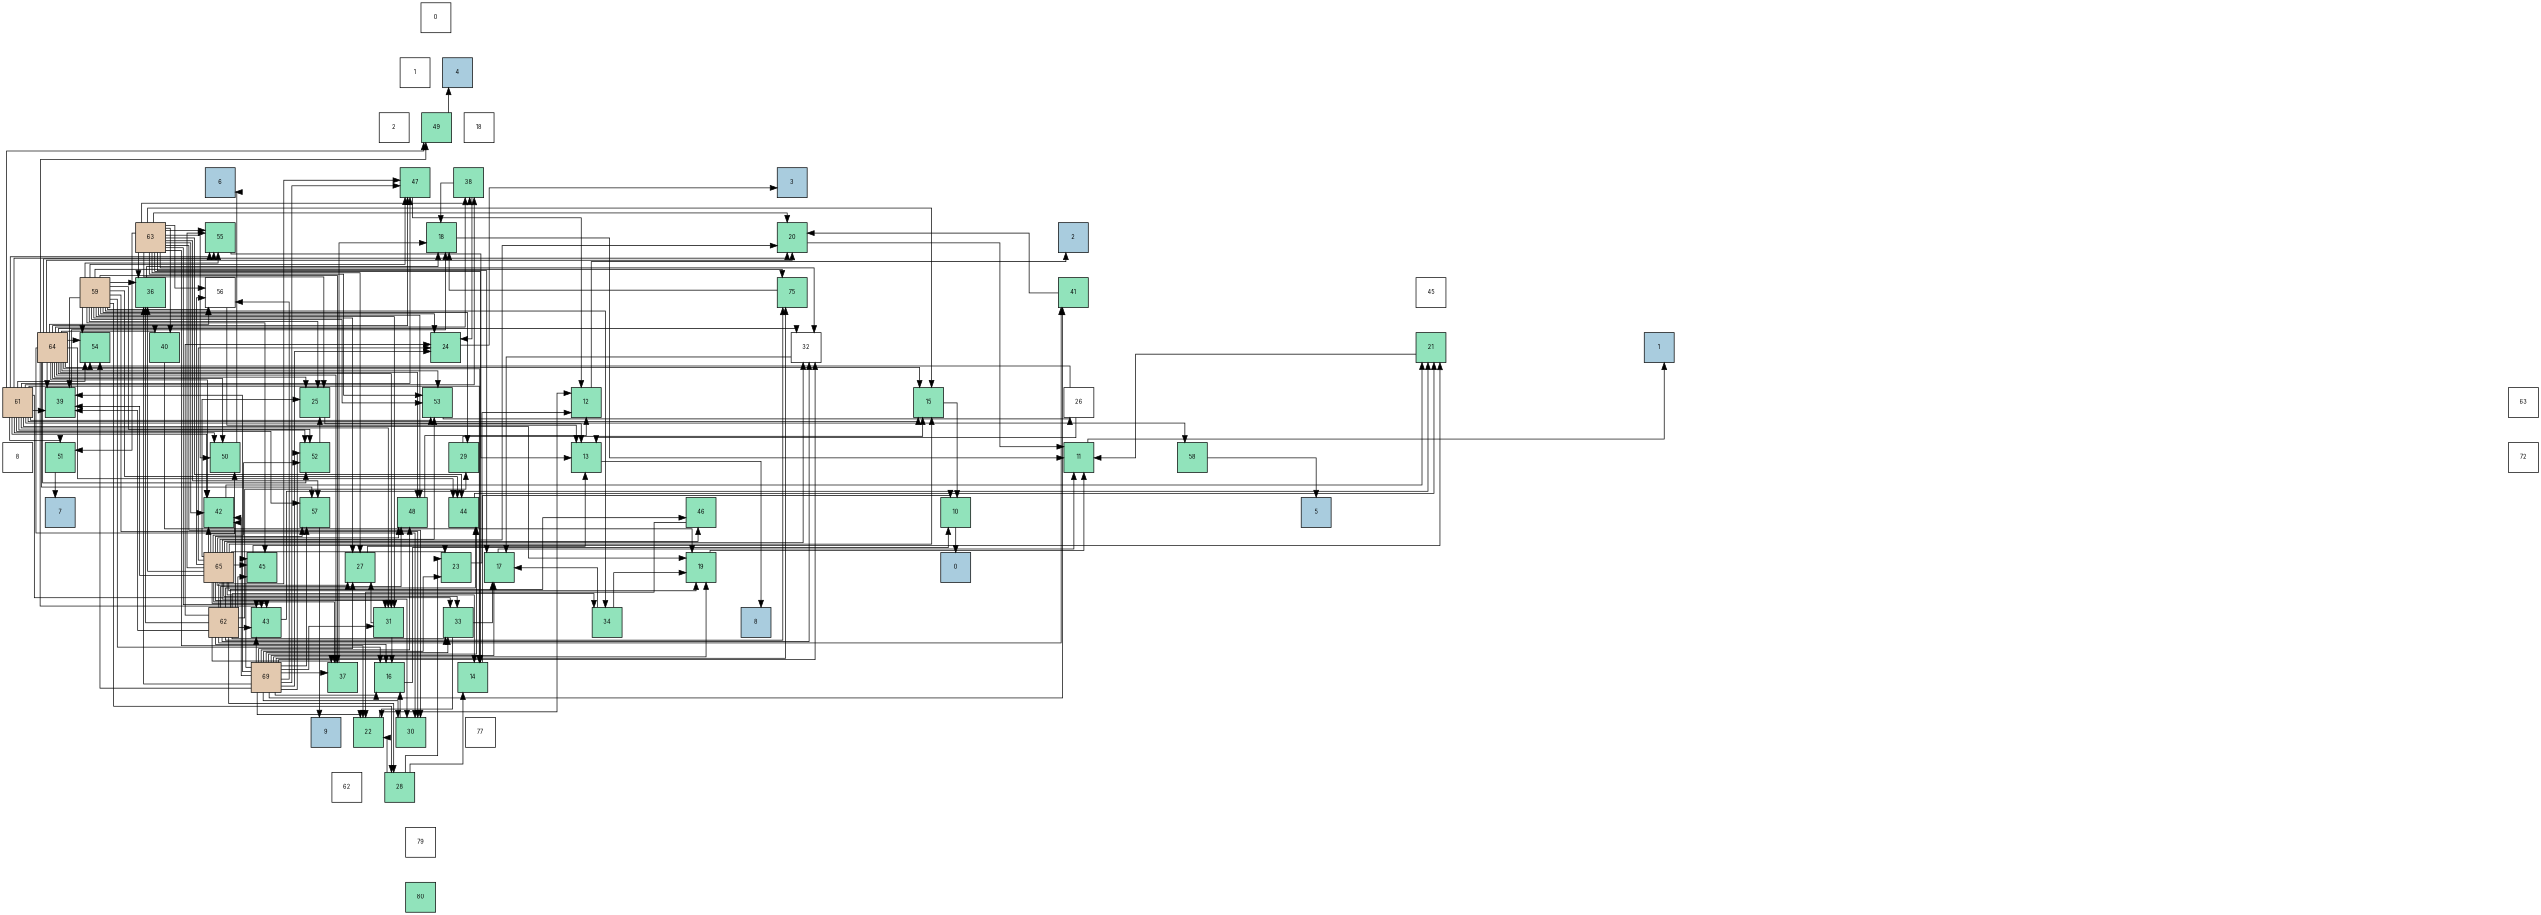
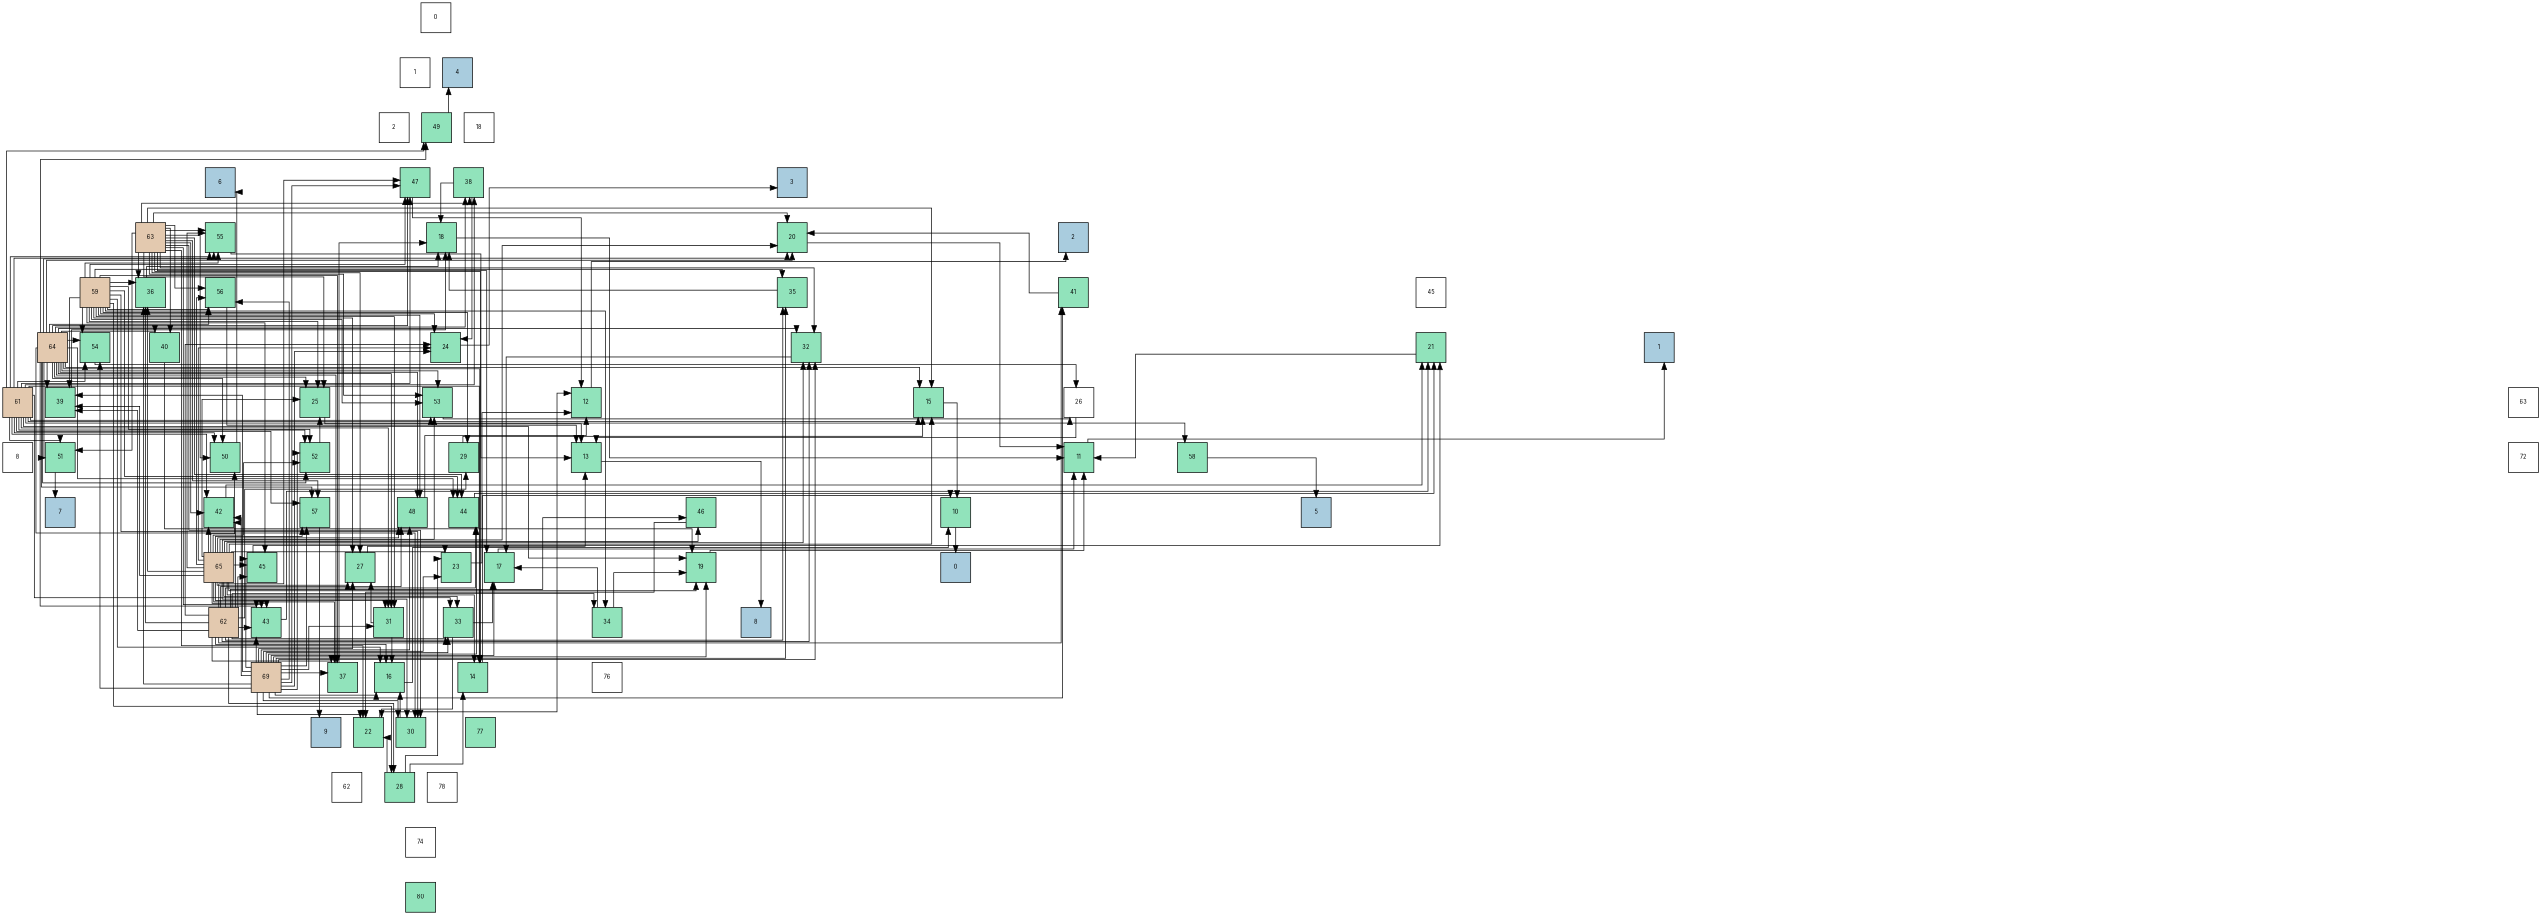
node "56": fillcolor #ffffff -> #91e3bb
node "75": label "75" -> "35"
node "32": fillcolor #ffffff -> #91e3bb
edge "26" -> "54": reversed
edge "61" -> "39": removed
edge "64" -> "42": now "64" -> "51"
node "76": added
node "77": fillcolor #ffffff -> #91e3bb
node "78": added
node "79": label "79" -> "74"
